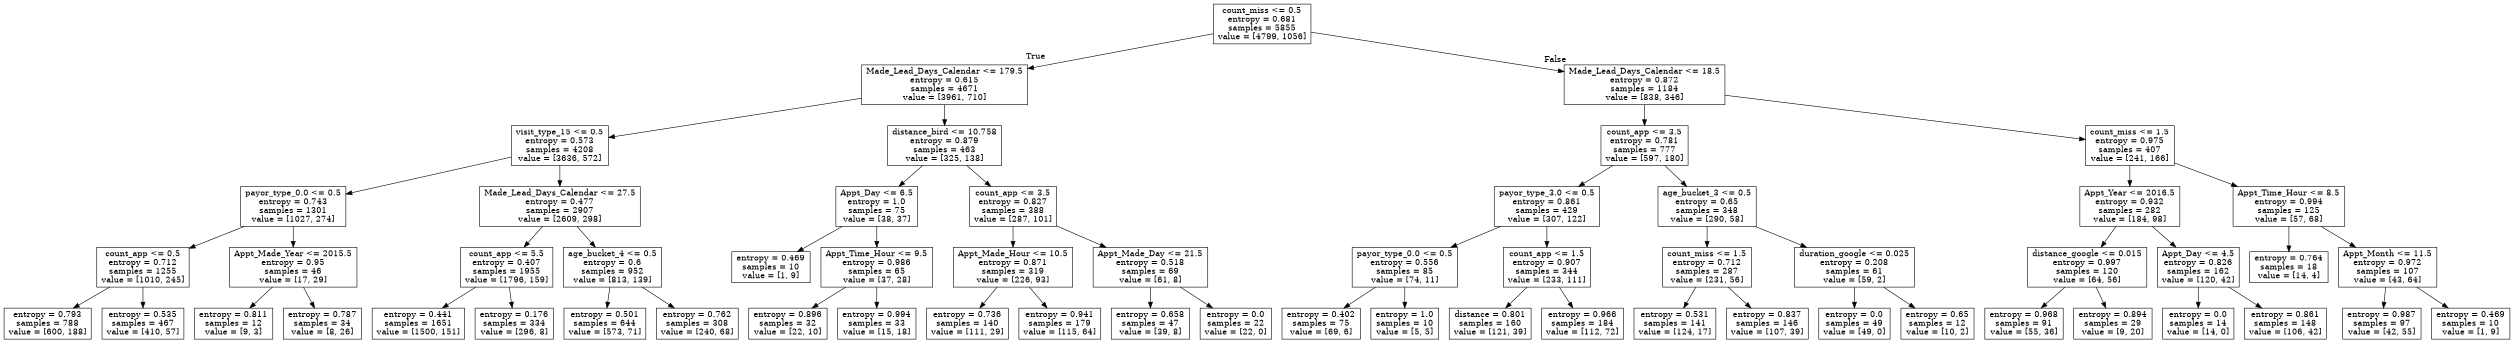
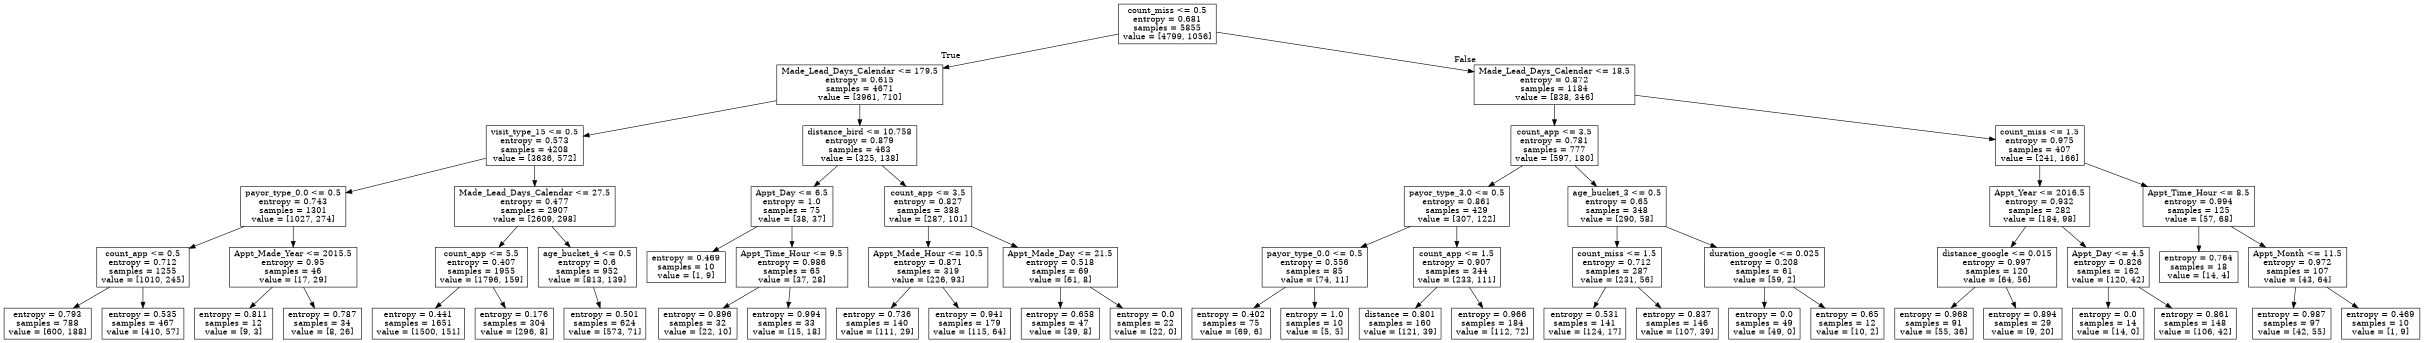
node "entropy = 0.176 samples = 334 value = [296, 8]": label "entropy = 0.176 samples = 334 value = [296, 8]" -> "entropy = 0.176 samples = 304 value = [296, 8]"
node "entropy = 0.501 samples = 644 value = [573, 71]": label "entropy = 0.501 samples = 644 value = [573, 71]" -> "entropy = 0.501 samples = 624 value = [573, 71]"
node "entropy = 0.762 samples = 308 value = [240, 68]": removed
